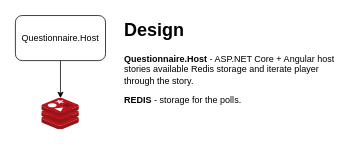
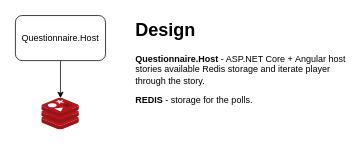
node "DesignQuestionnaire.Host - ASP.NET Core + Angular host stories available Redis storage and iterate player through the story. REDIS - storage for the polls.": moved (233, 68) -> (244, 68)
